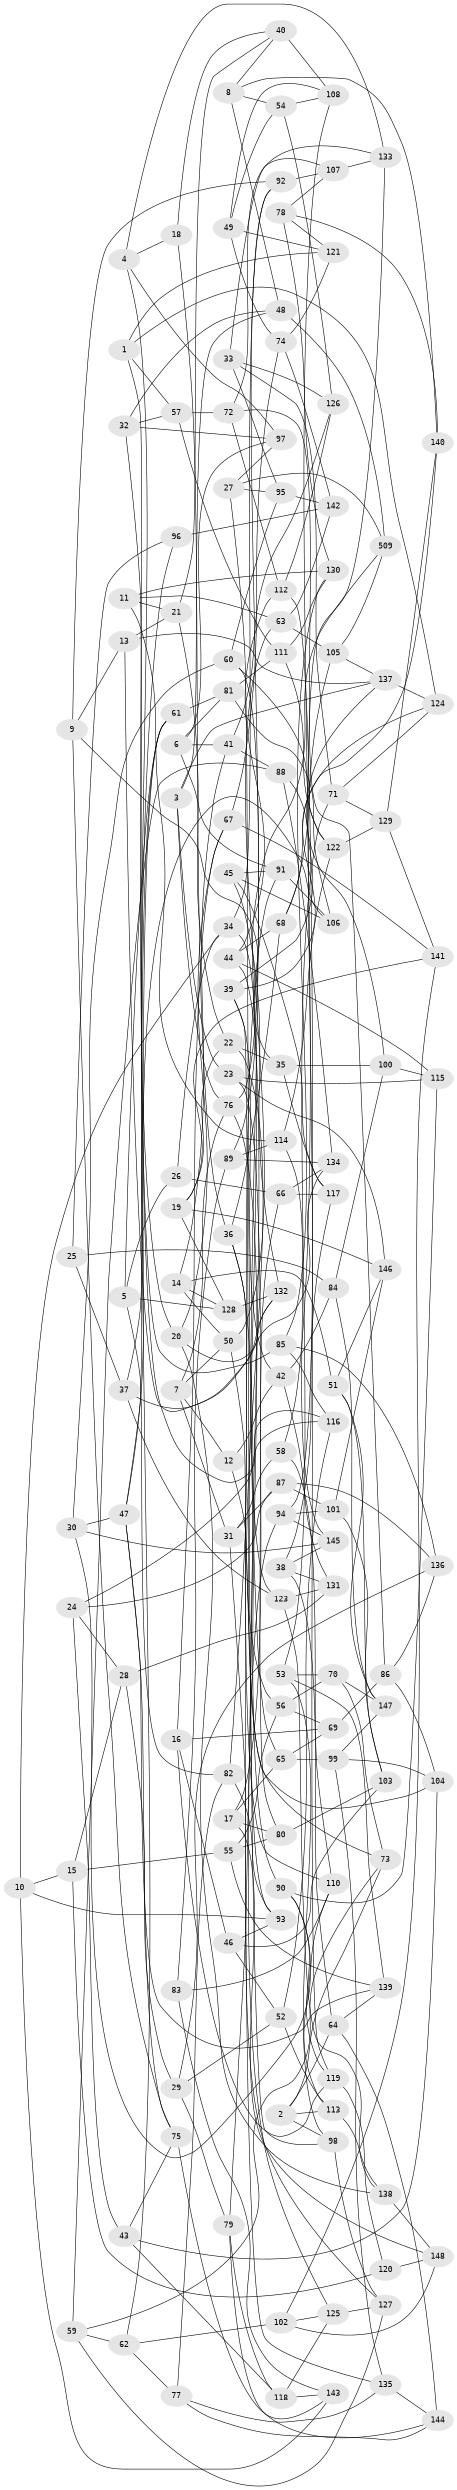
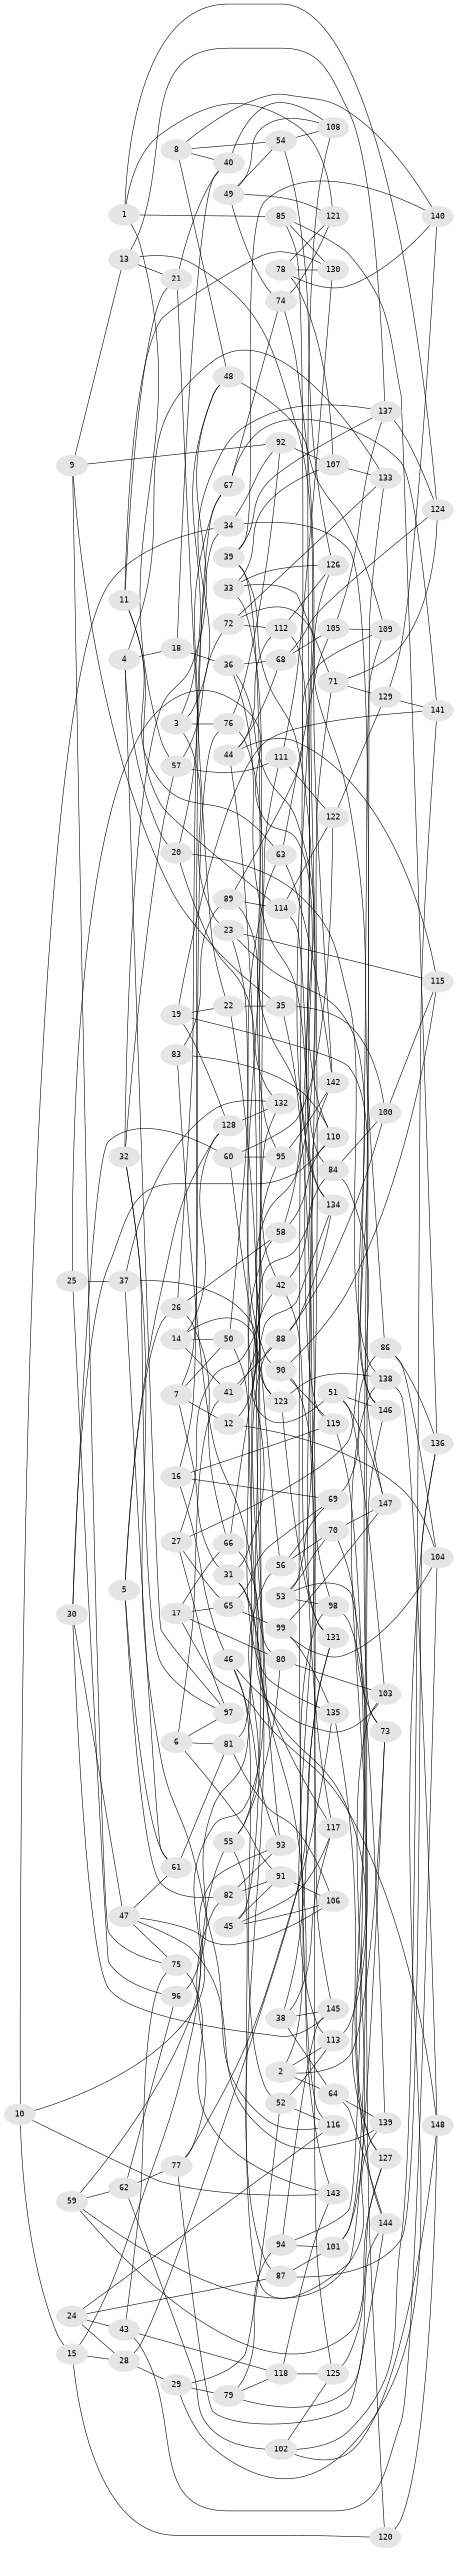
node "509": label "509" -> "109"
edge "58" -- "26": added
